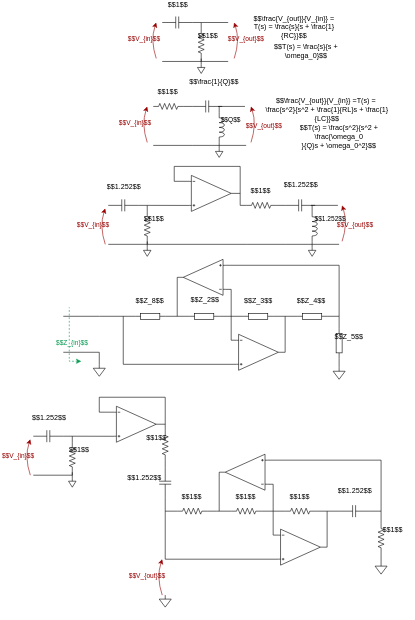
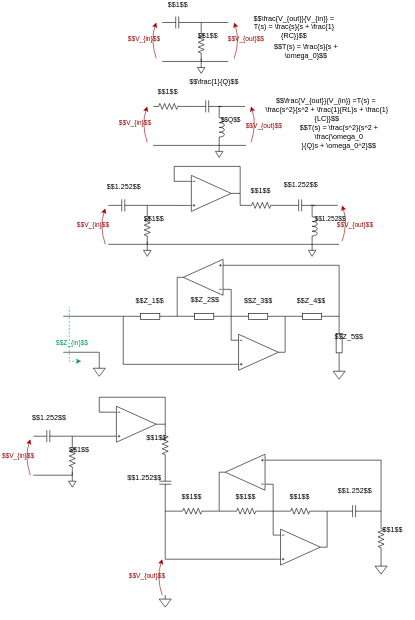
node "$$Z_8$$": label "$$Z_8$$" -> "$$Z_1$$"
